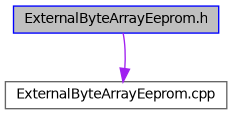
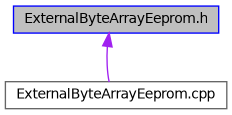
edge "ExternalByteArrayEeprom.h" -> "ExternalByteArrayEeprom.cpp": reversed
